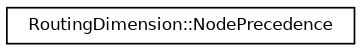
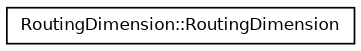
node "RoutingDimension::NodePrecedence": label "RoutingDimension::NodePrecedence" -> "RoutingDimension::RoutingDimension"
